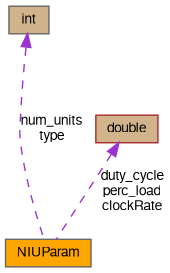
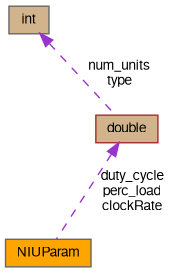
edge "NIUParam" -> "int": now "double" -> "int"
